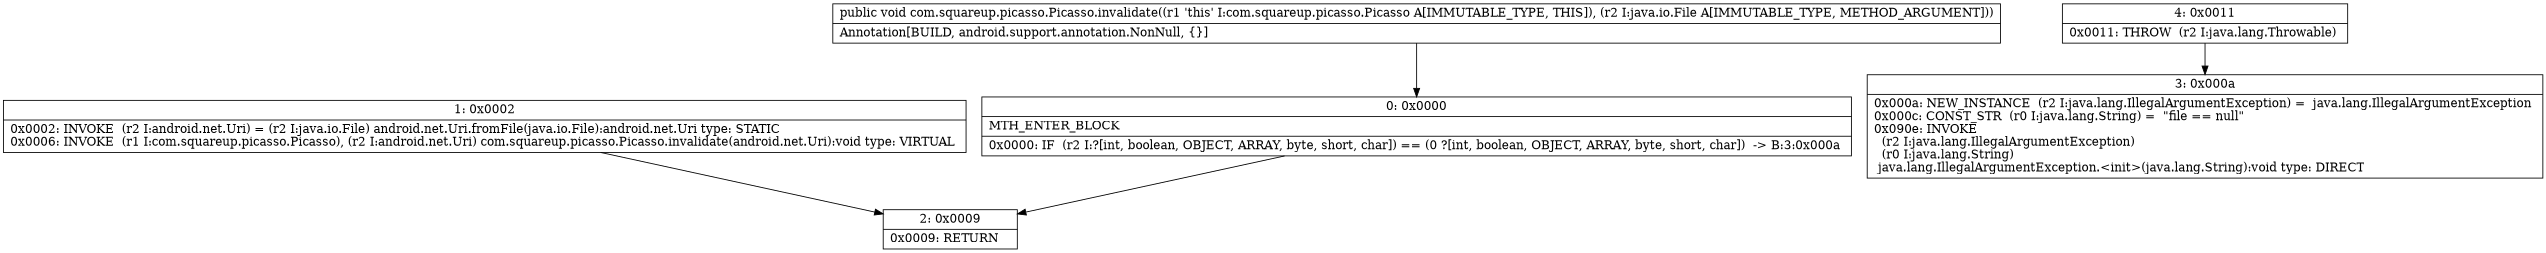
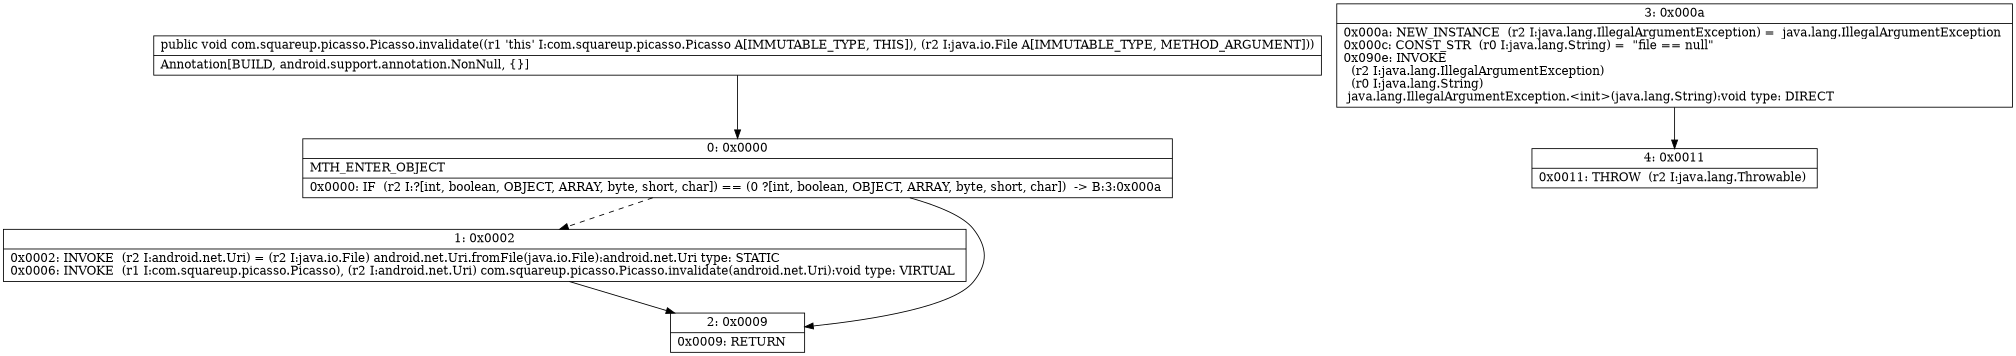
edge "4: 0x0011" -> "3: 0x000a": reversed
node "0: 0x0000": text "MTH_ENTER_BLOCK" -> "MTH_ENTER_OBJECT"
edge "0: 0x0000" -> "1: 0x0002": added
